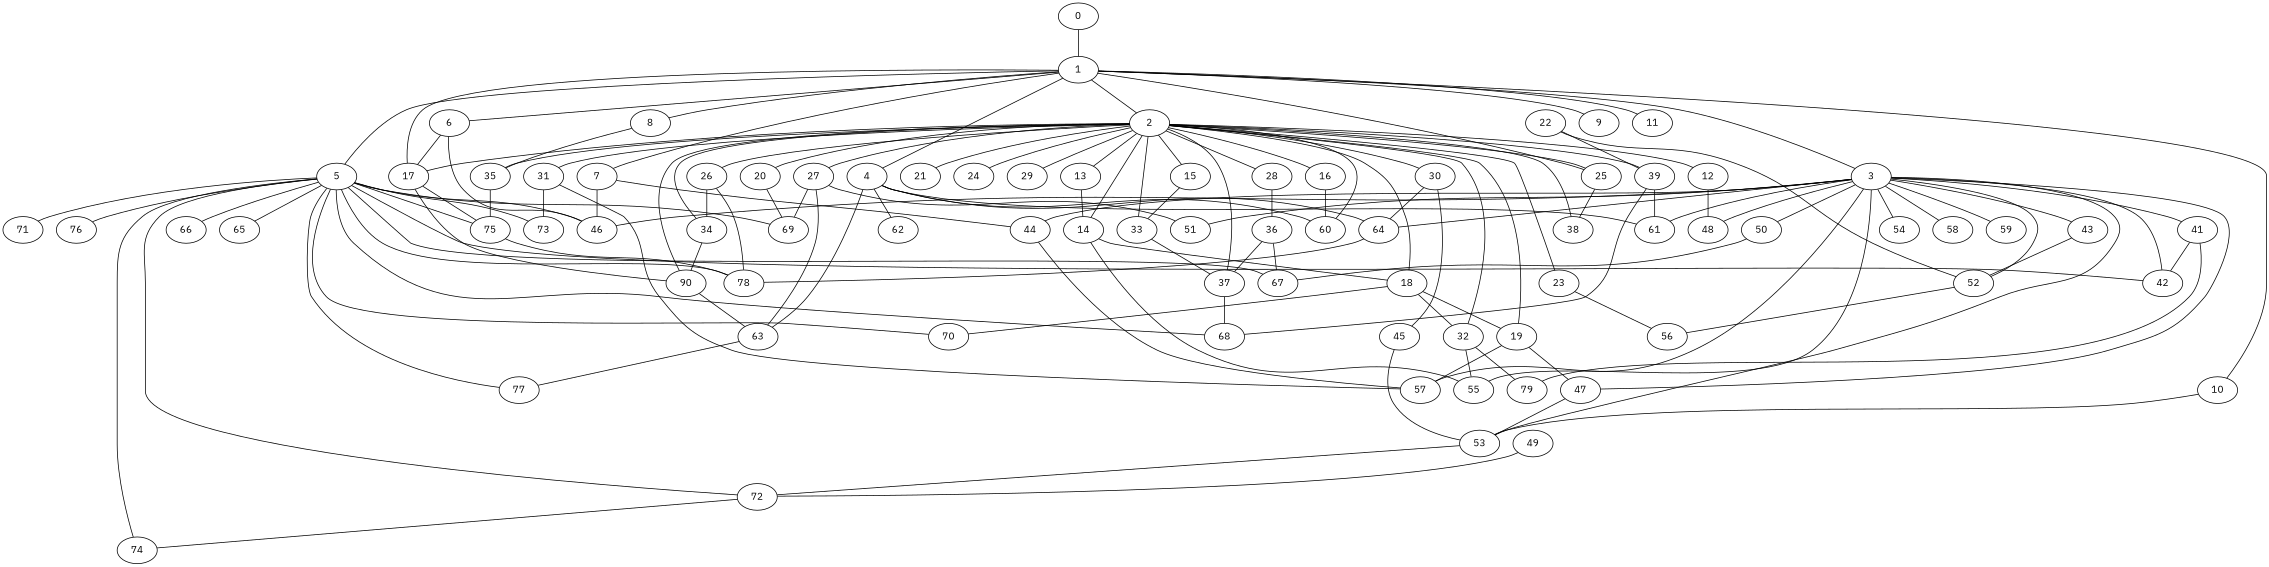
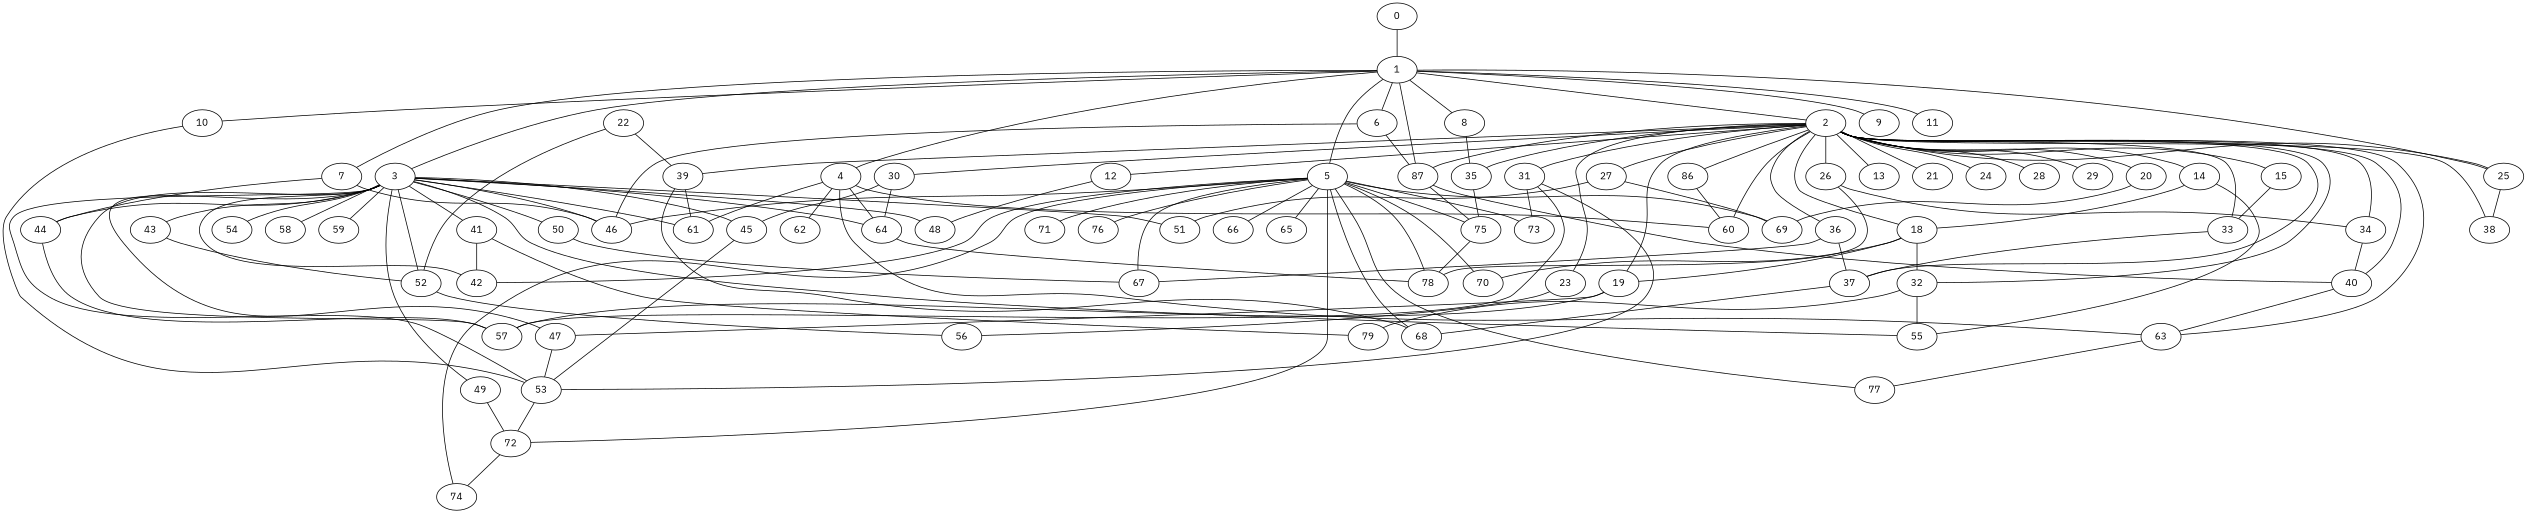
node "17": label "17" -> "87"
node "16": label "16" -> "86"
edge "3" -- "45": added
edge "13" -- "14": removed
edge "28" -- "36": now "2" -- "36"
edge "27" -- "63": now "2" -- "63"
node "90": label "90" -> "40"
edge "3" -- "49": added
edge "31" -- "53": added
